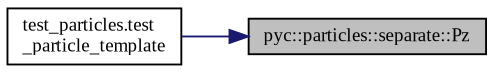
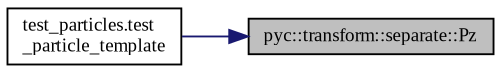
node "pyc::particles::separate::Pz": label "pyc::particles::separate::Pz" -> "pyc::transform::separate::Pz"
